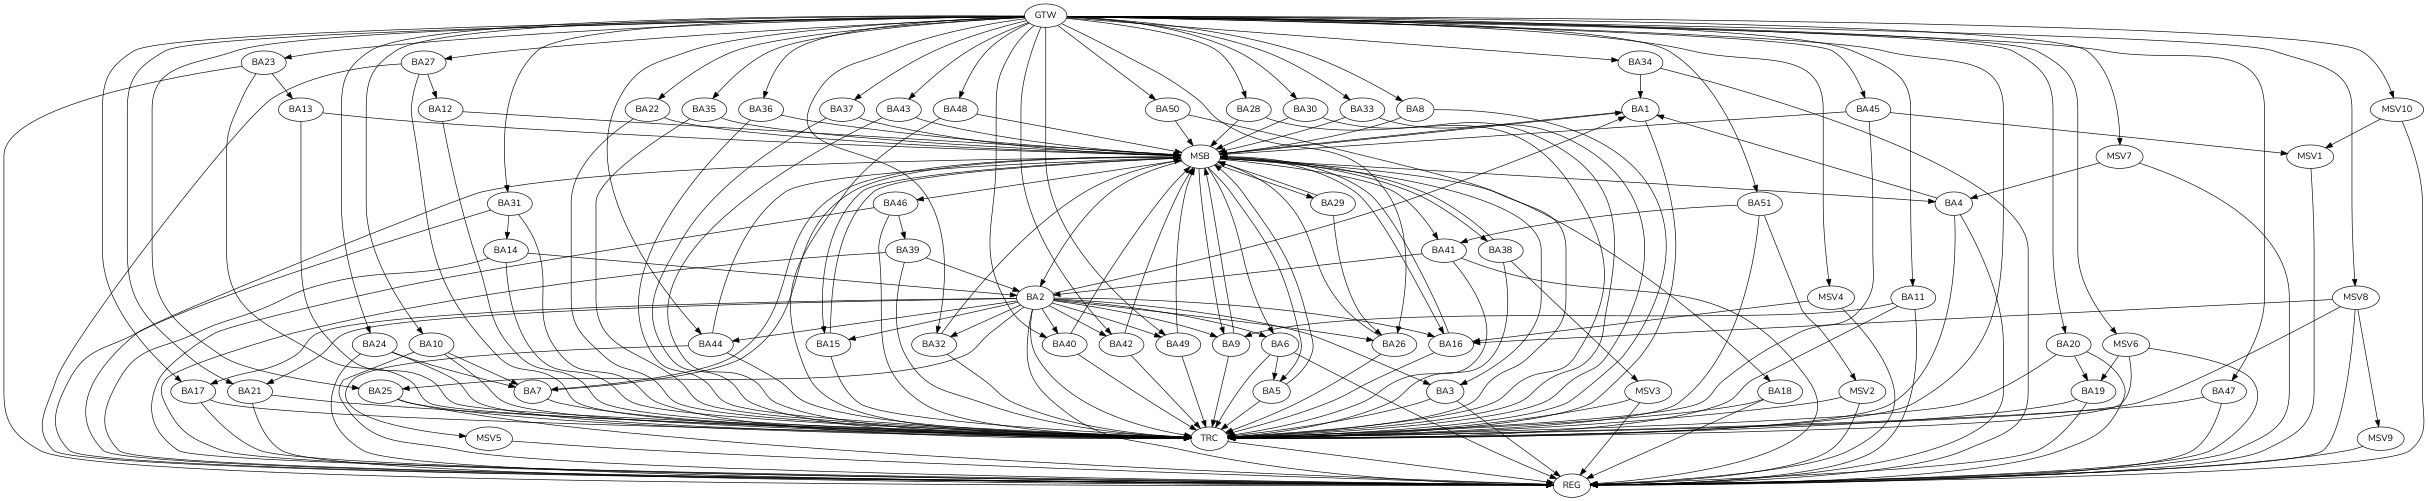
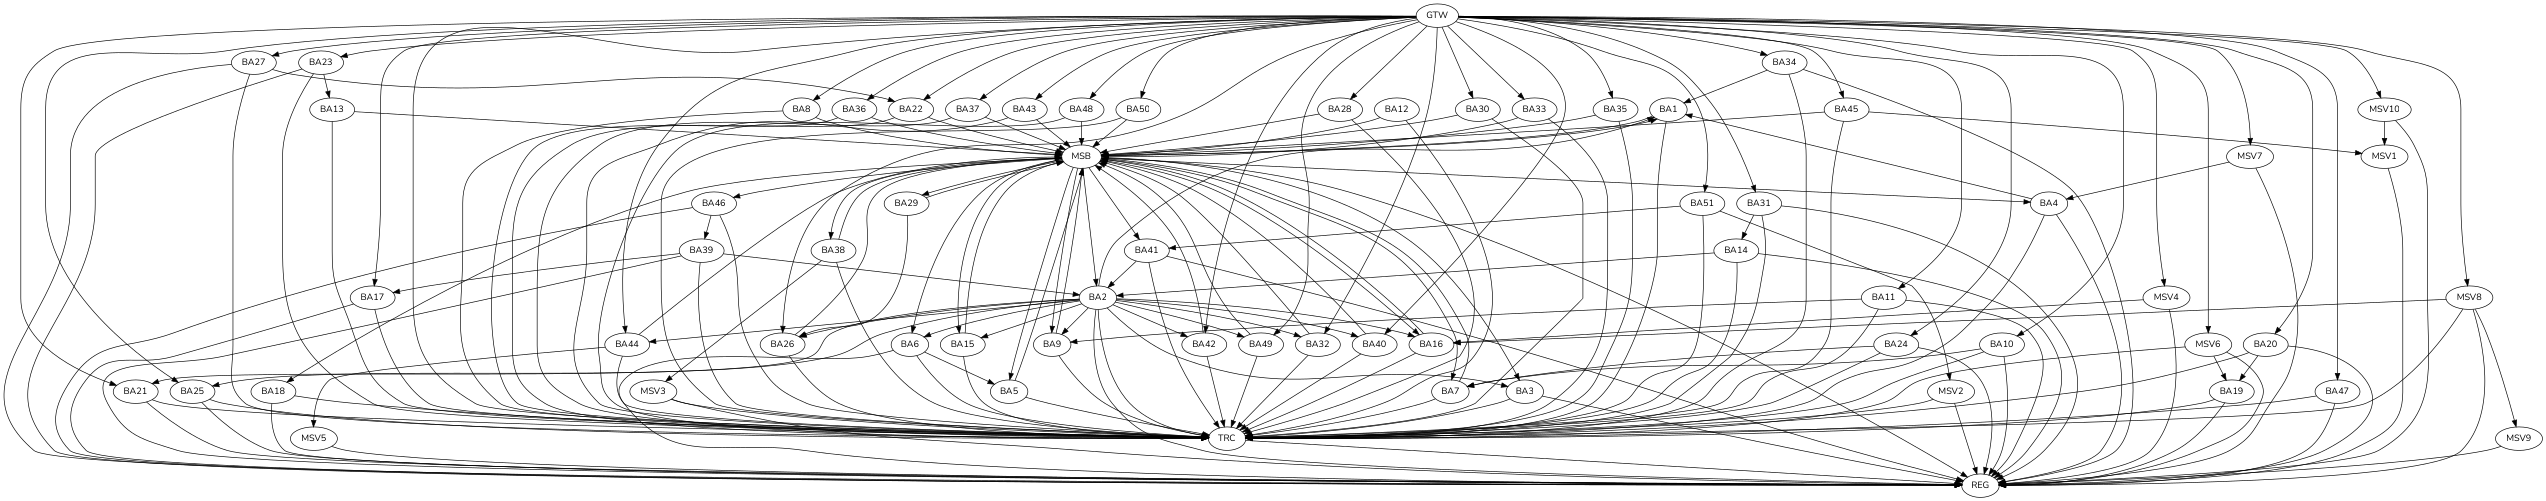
edge "BA27" -> "BA12": now "BA27" -> "BA22"
edge "BA2" -> "BA17": now "BA39" -> "BA17"
edge "BA34" -> "TRC": added
